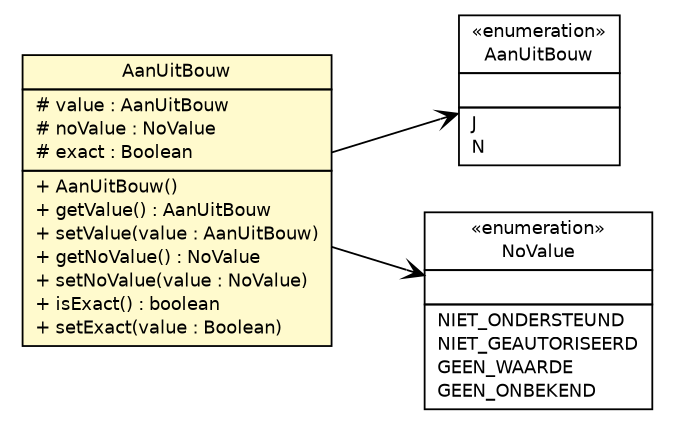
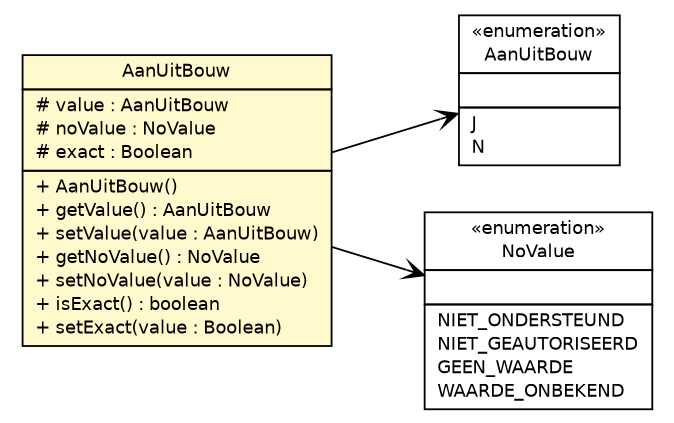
node "NoValue": text "GEEN_ONBEKEND" -> "WAARDE_ONBEKEND"
